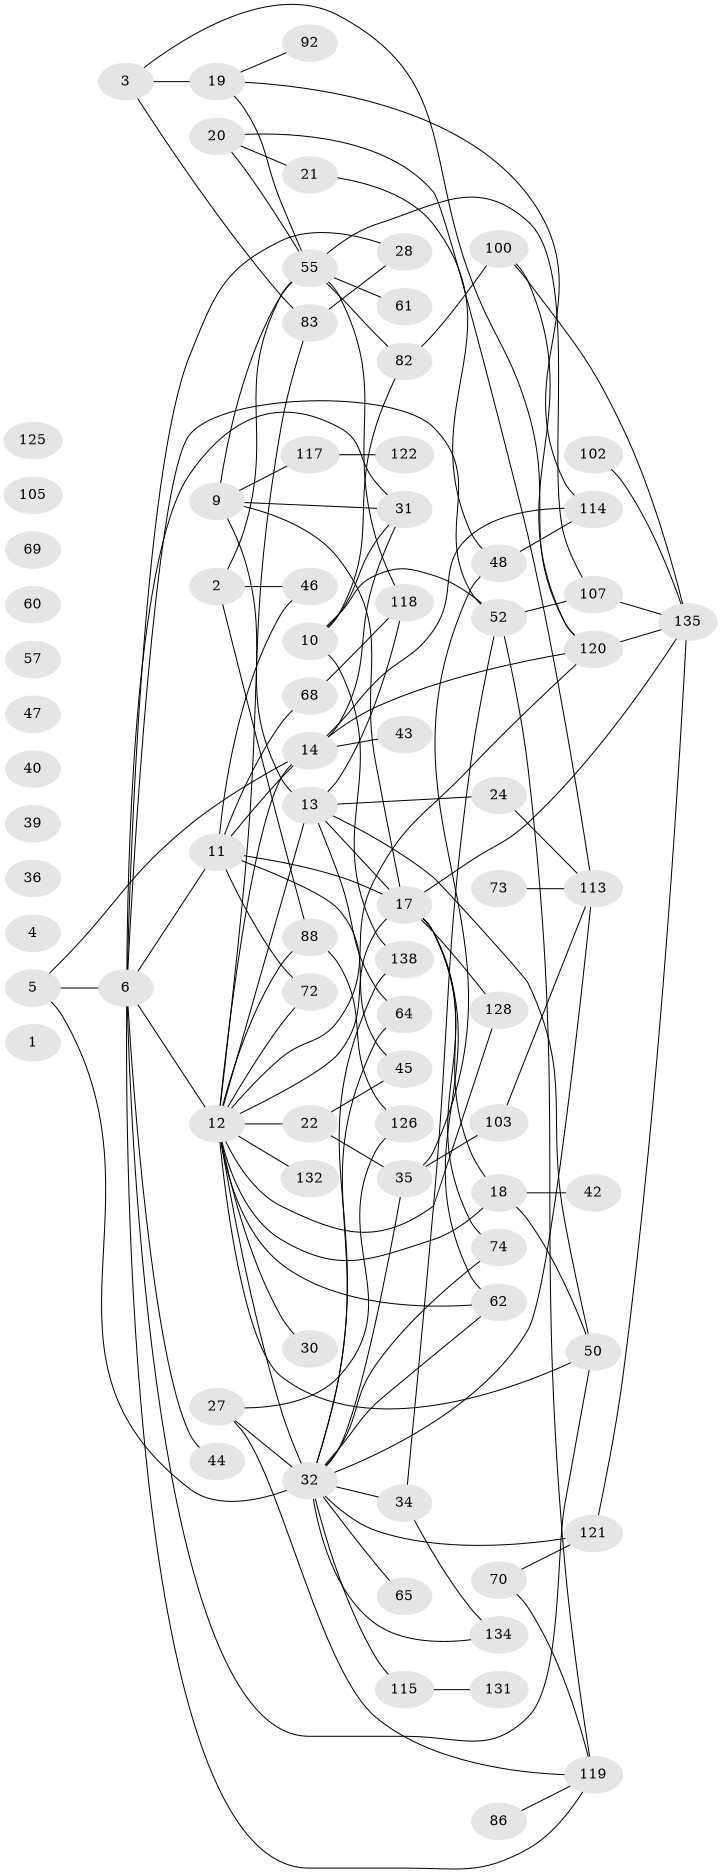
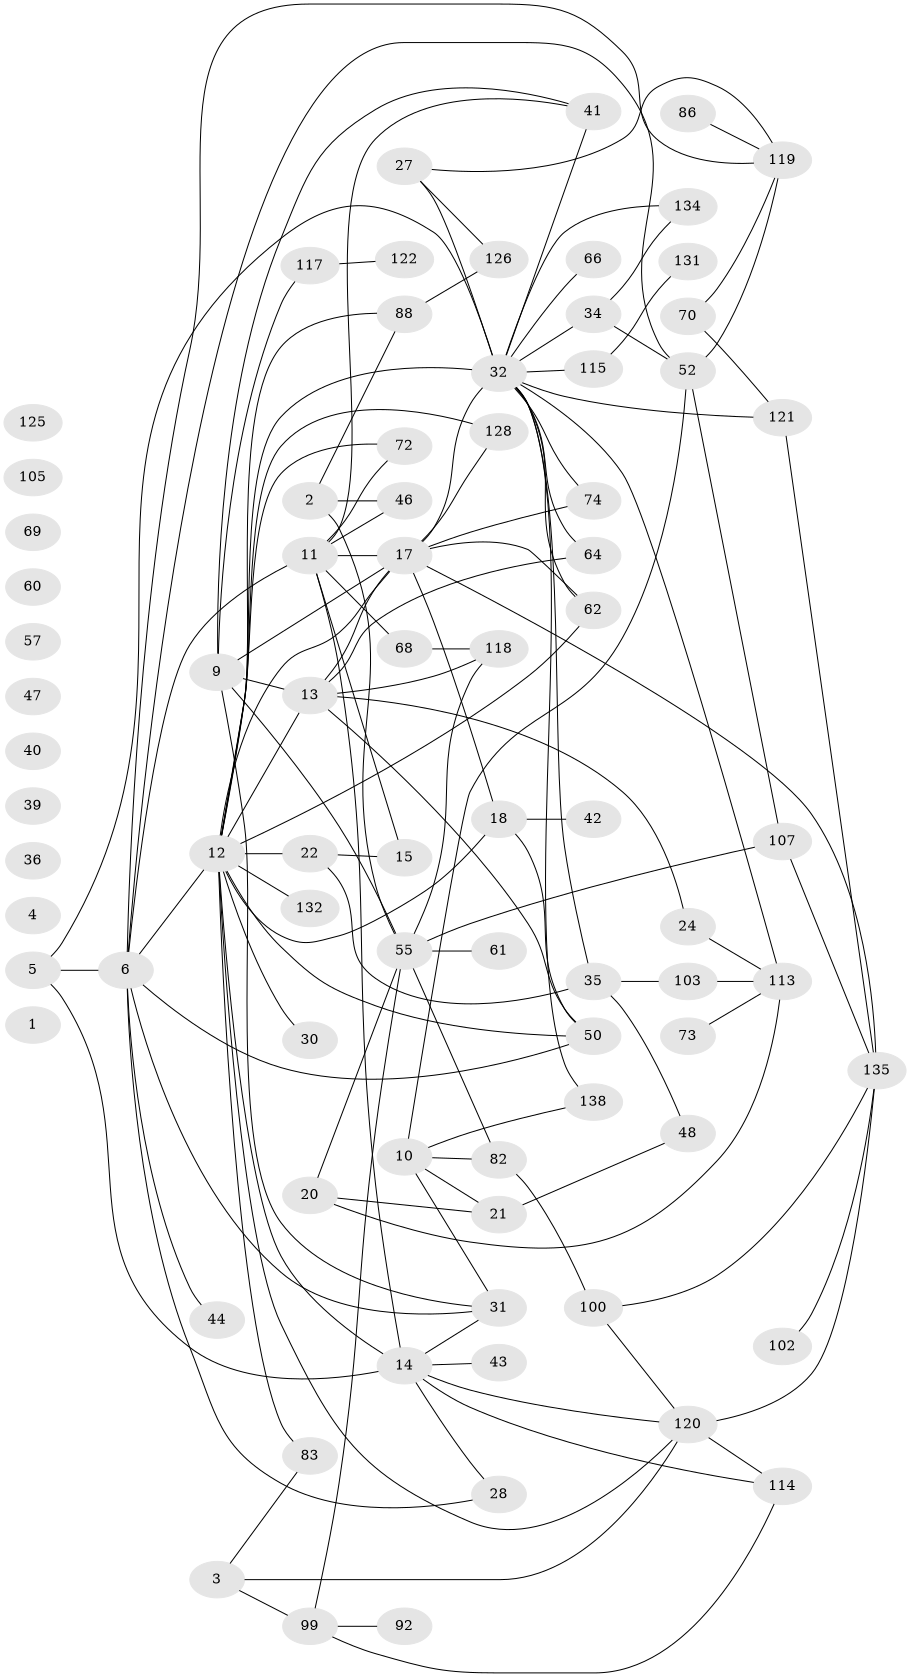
node "19": label "19" -> "99"
node "41": added
edge "28" -- "83": now "28" -- "14"
edge "32" -- "17": added
edge "114" -- "48": now "114" -- "120"
node "45": label "45" -> "15"
edge "10" -- "21": added
node "65": label "65" -> "66"
